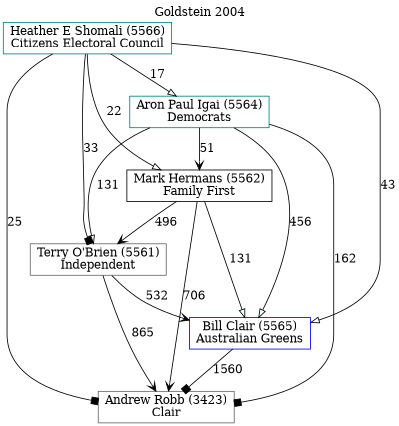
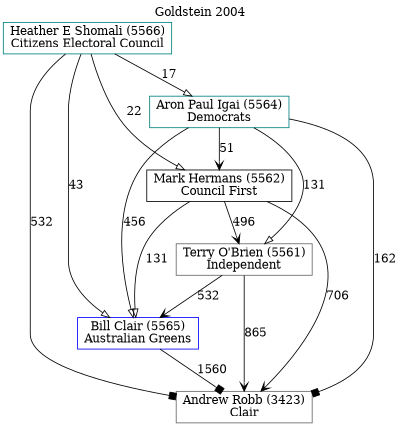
edge "Heather E Shomali (5566) Citizens Electoral Council" -> "Terry O'Brien (5561) Independent": removed, label "33"
node "Mark Hermans (5562) Family First": label "Mark Hermans (5562) Family First" -> "Mark Hermans (5562) Council First"
edge "Heather E Shomali (5566) Citizens Electoral Council" -> "Andrew Robb (3423) Clair": label "25" -> "532"
